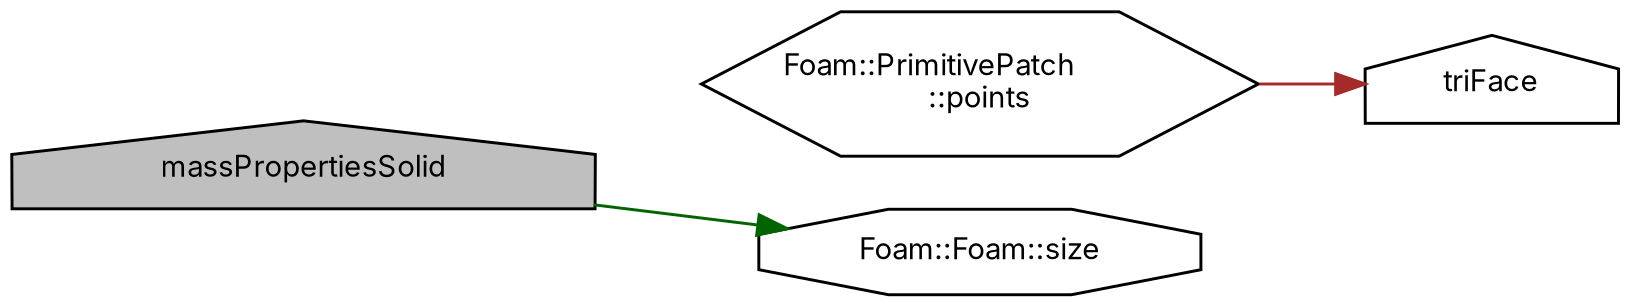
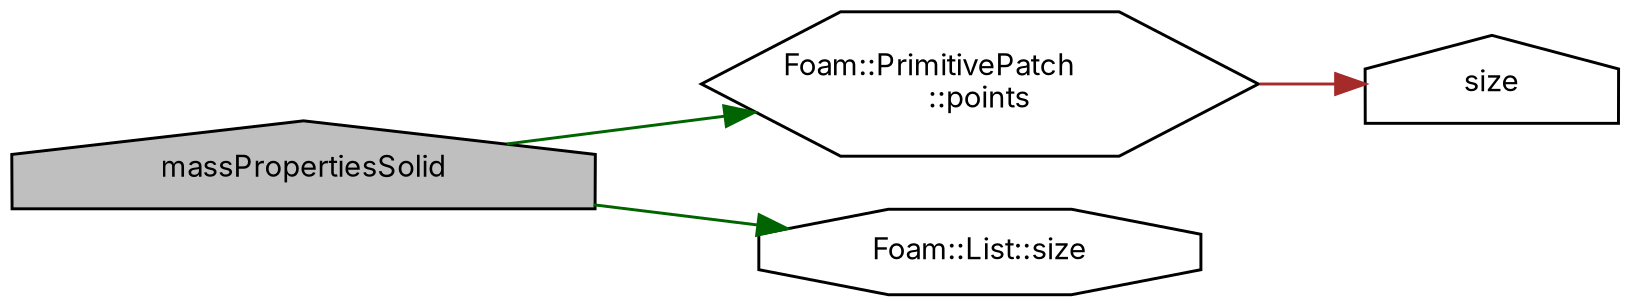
node "triFace": label "triFace" -> "size"
edge "massPropertiesSolid" -> "Foam::PrimitivePatch ::points": added
node "Foam::Foam::size": label "Foam::Foam::size" -> "Foam::List::size"
